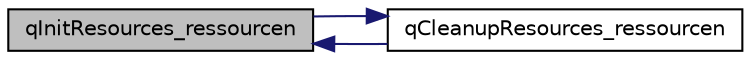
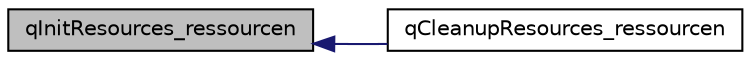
edge "qInitResources_ressourcen" -> "qCleanupResources_ressourcen": removed
